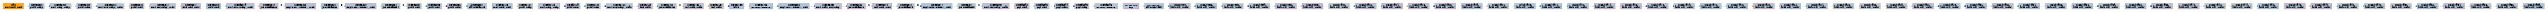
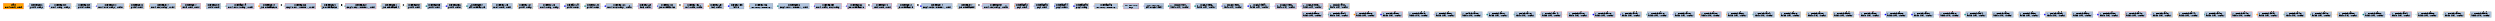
edge "0x63d7fa00 addb %al, (%eax)" -> "0x63d7fa02 addb %al, (%eax)": reversed
